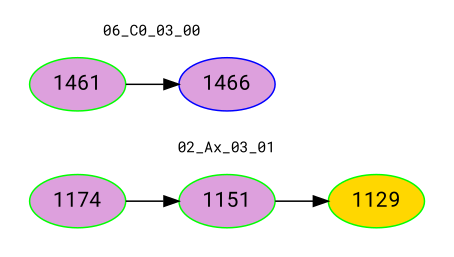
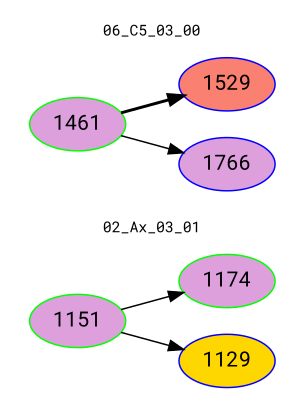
cluster "06_C0_03_00": label "06_C0_03_00" -> "06_C5_03_00"
node "1529": added
node "1466": label "1466" -> "1766"
edge "1174" -> "1151": reversed
node "1129": color green -> blue
